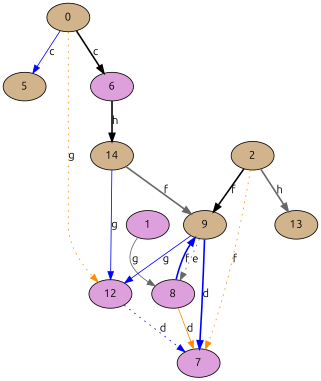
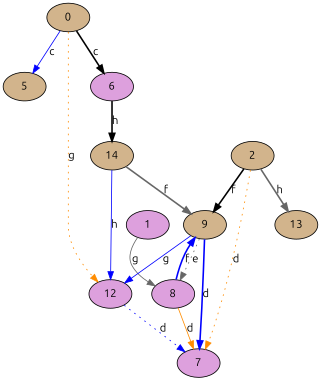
edge "14" -> "12": label "g" -> "h"
edge "2" -> "7": label "f" -> "d"
